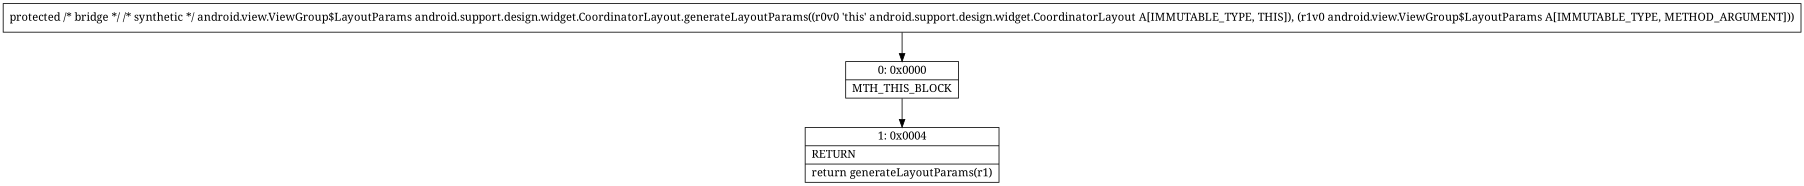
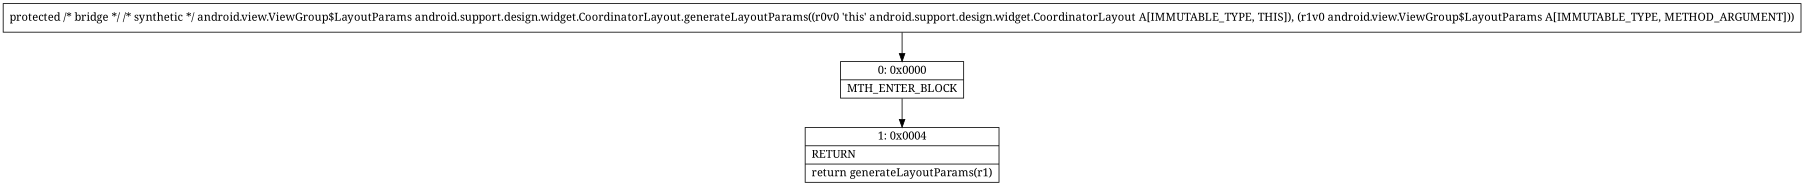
node "0: 0x0000": text "MTH_THIS_BLOCK" -> "MTH_ENTER_BLOCK"
